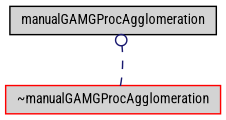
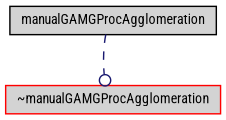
edge "~manualGAMGProcAgglomeration" -> "manualGAMGProcAgglomeration": reversed
